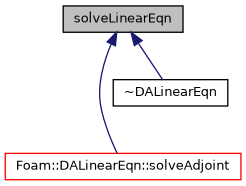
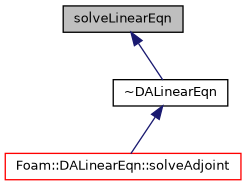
edge "Foam::DALinearEqn::solveAdjoint" -> "solveLinearEqn": now "Foam::DALinearEqn::solveAdjoint" -> "~DALinearEqn"
